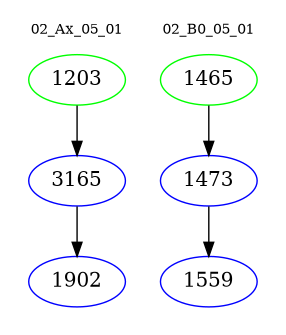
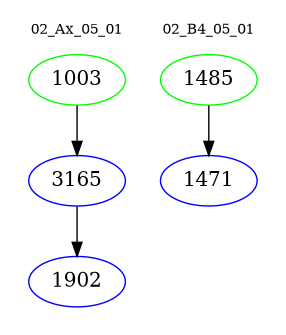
cluster "02_B0_05_01": label "02_B0_05_01" -> "02_B4_05_01"
node "1203": label "1203" -> "1003"
node "1465": label "1465" -> "1485"
node "1473": label "1473" -> "1471"
node "1559": removed
